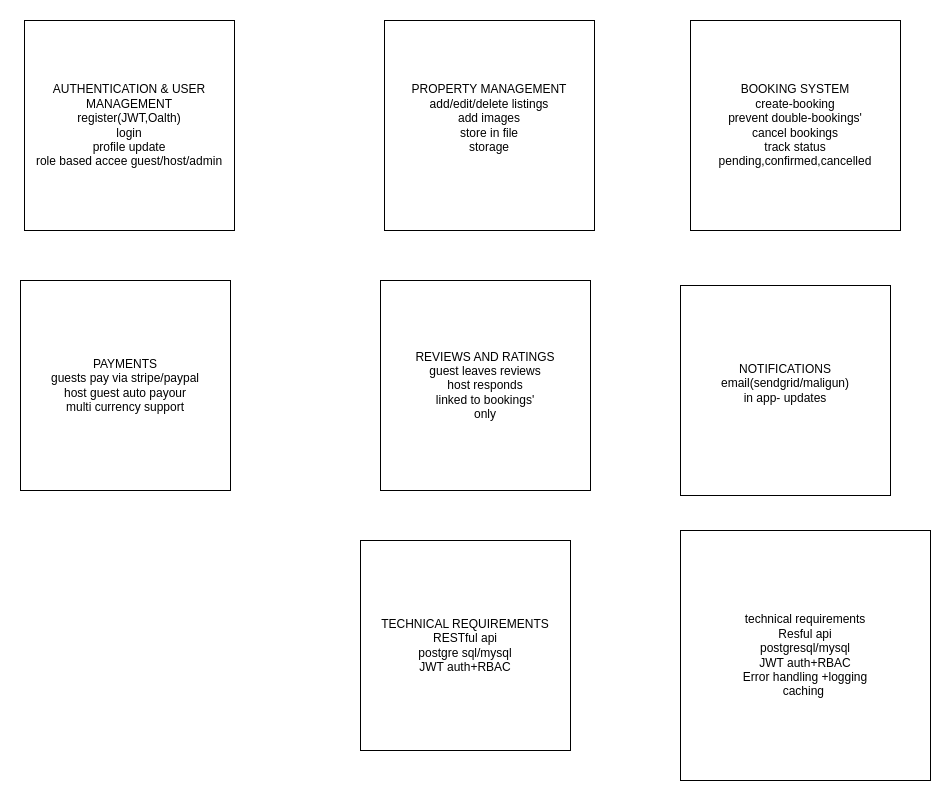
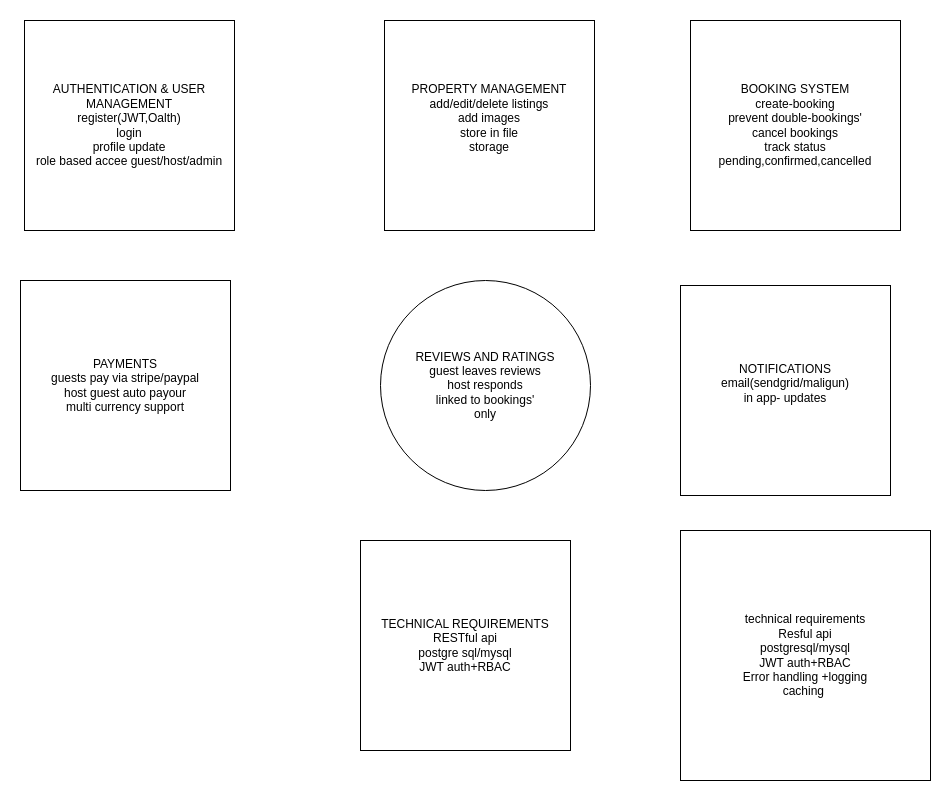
node "REVIEWS AND RATINGS guest leaves reviews host responds linked to bookings' only": shape rectangle -> ellipse
